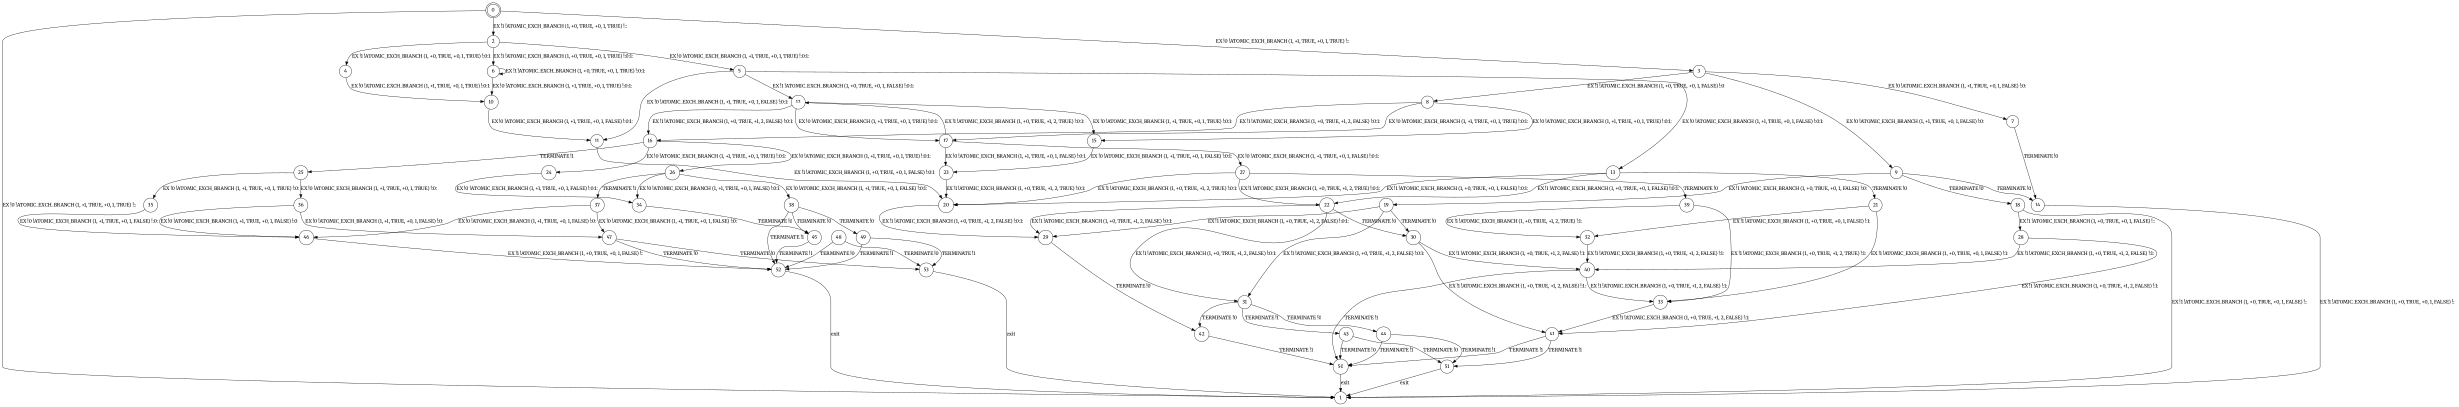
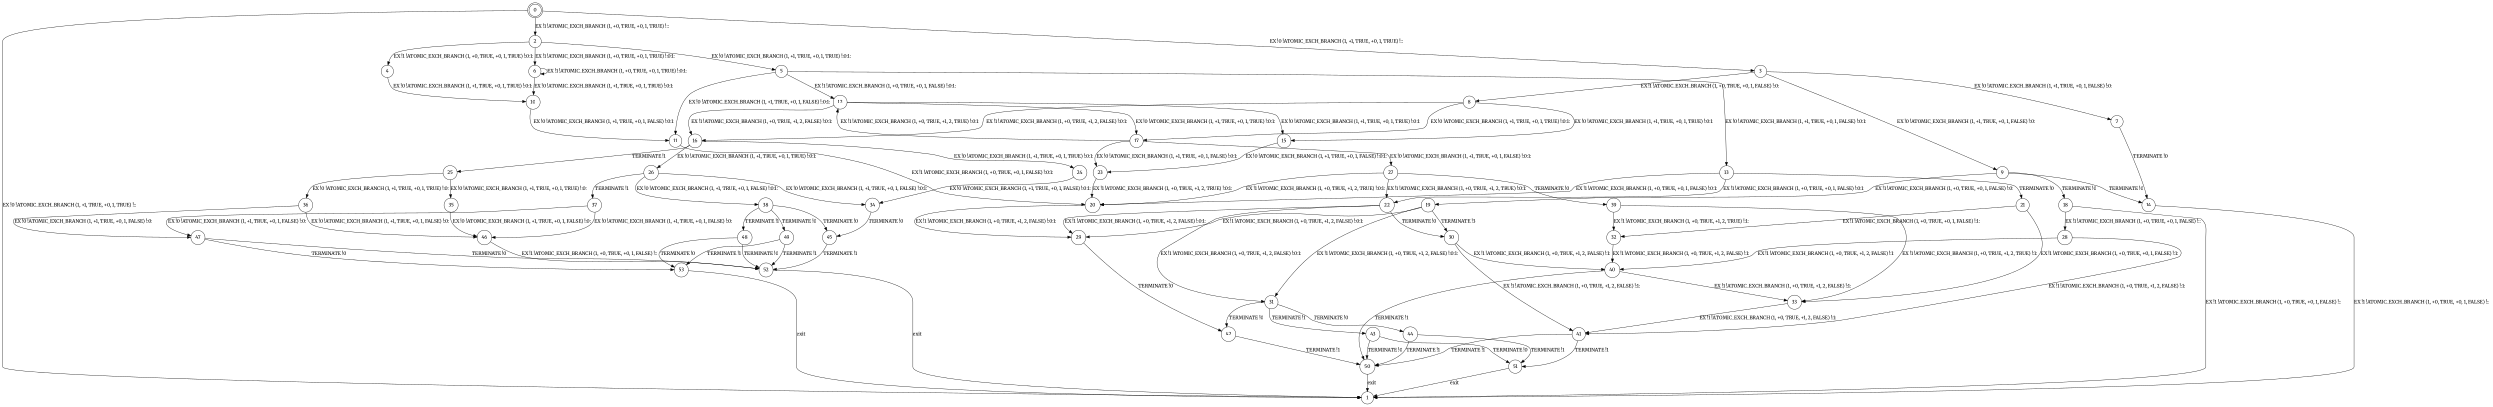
edge "19" -> "30": label "TERMINATE !0" -> "TERMINATE !3"
edge "38" -> "52": now "38" -> "48"
